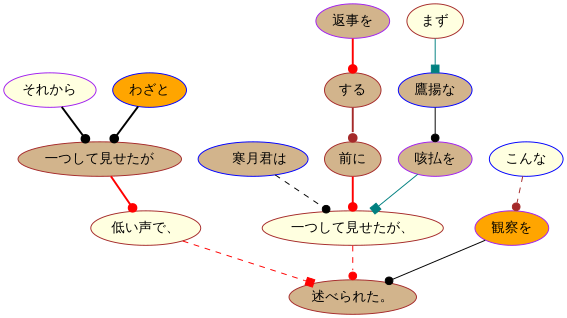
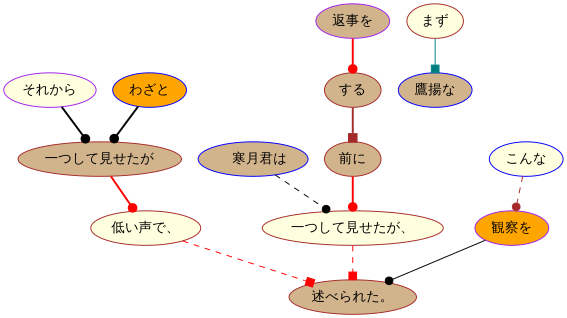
edge "する" -> "前に": arrowhead dot -> box
node "咳払を": removed
edge "一つして見せたが、" -> "述べられた。": arrowhead dot -> box
